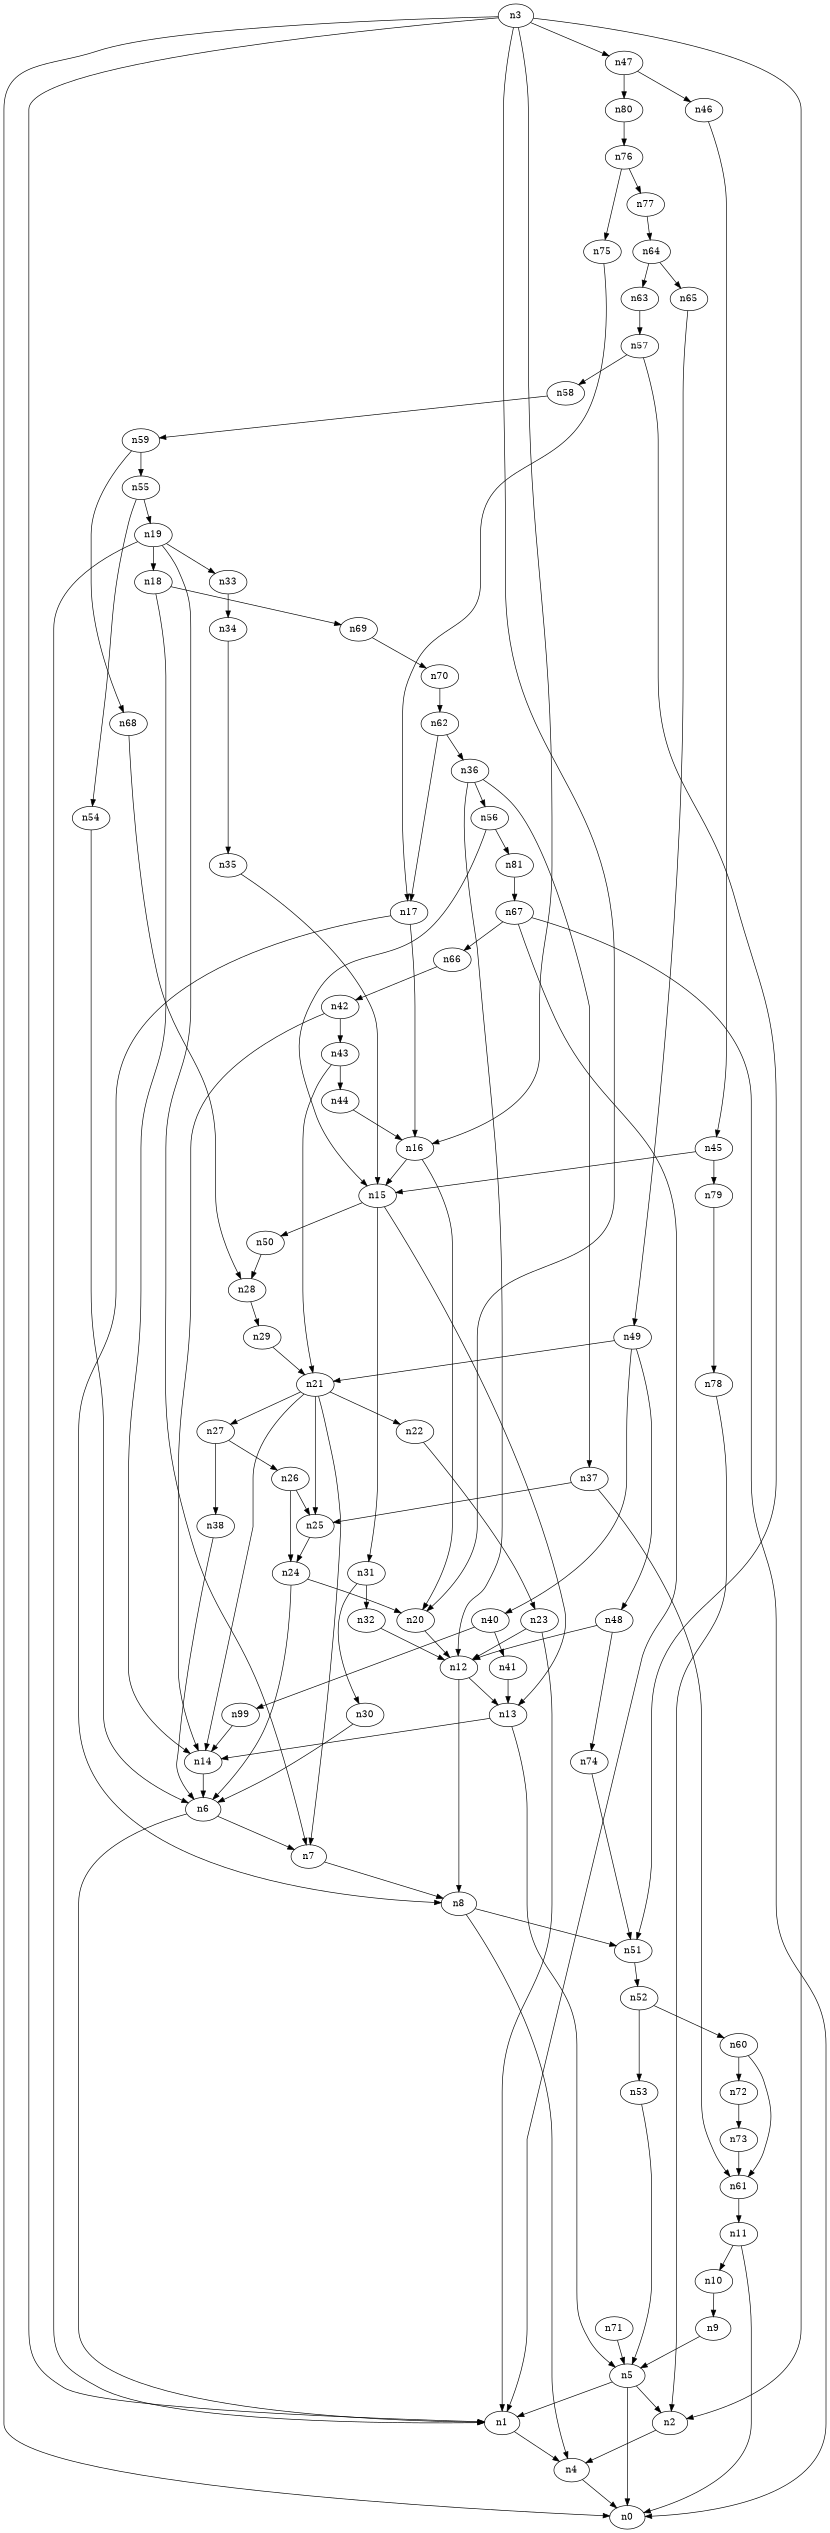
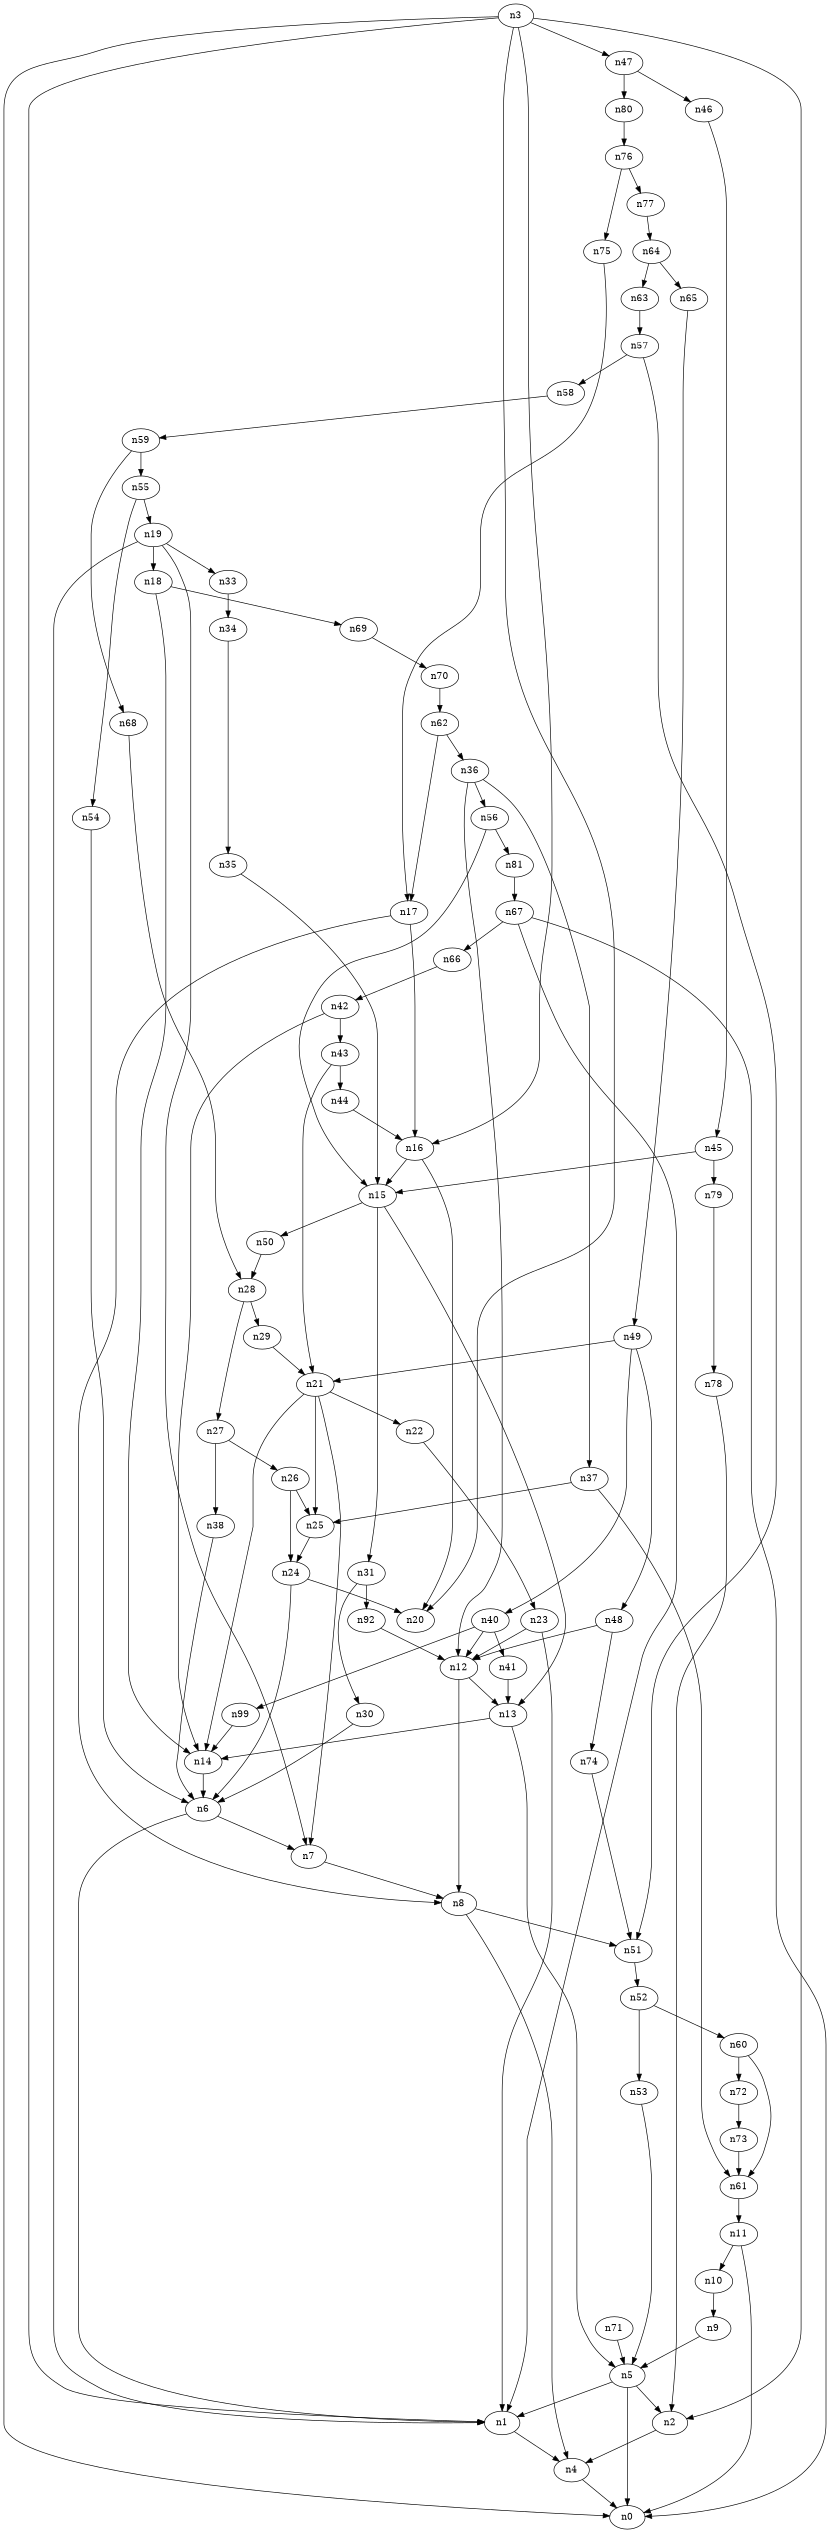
edge "n21" -> "n27": now "n28" -> "n27"
node "n32": label "n32" -> "n92"
edge "n20" -> "n12": now "n40" -> "n12"
